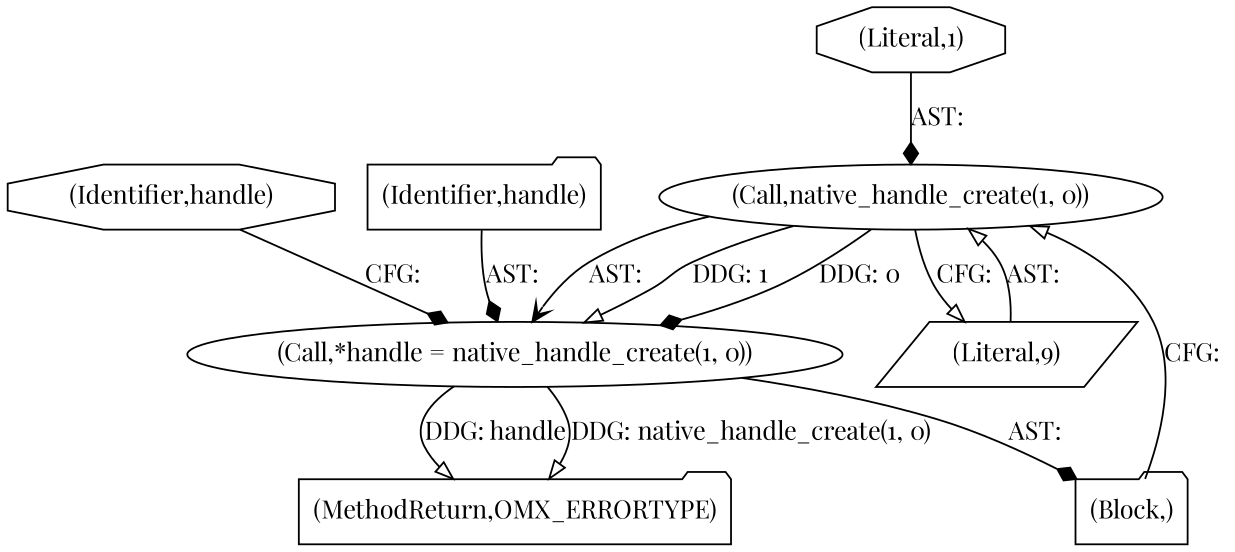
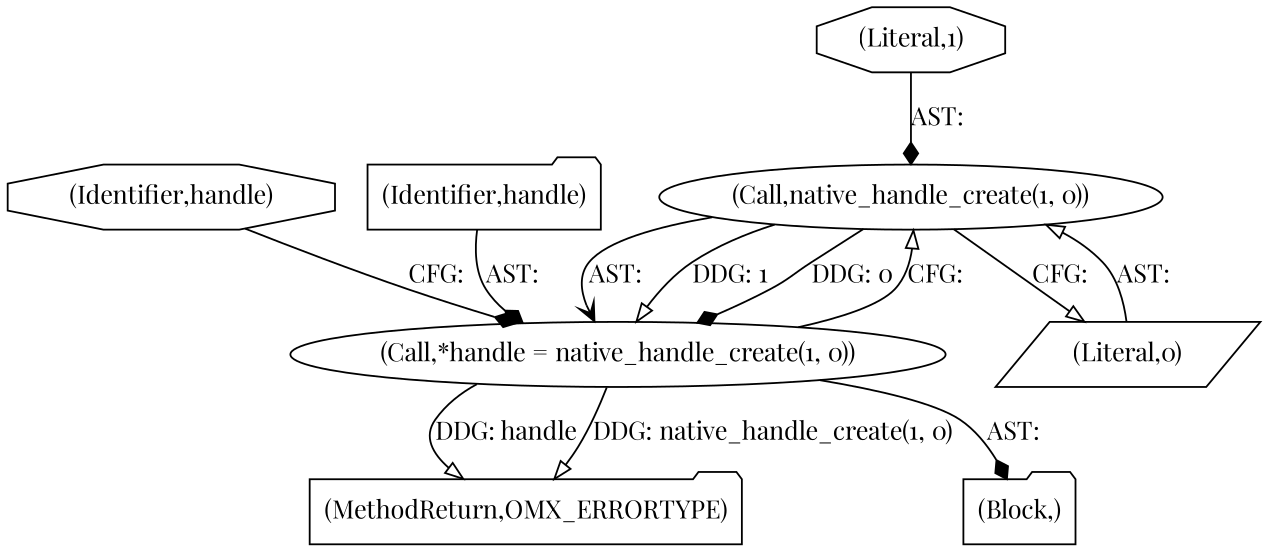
edge "(Block,)" -> "(Call,native_handle_create(1, 0))": now "(Call,*handle = native_handle_create(1, 0))" -> "(Call,native_handle_create(1, 0))"
node "(Literal,9)": label "(Literal,9)" -> "(Literal,0)"
